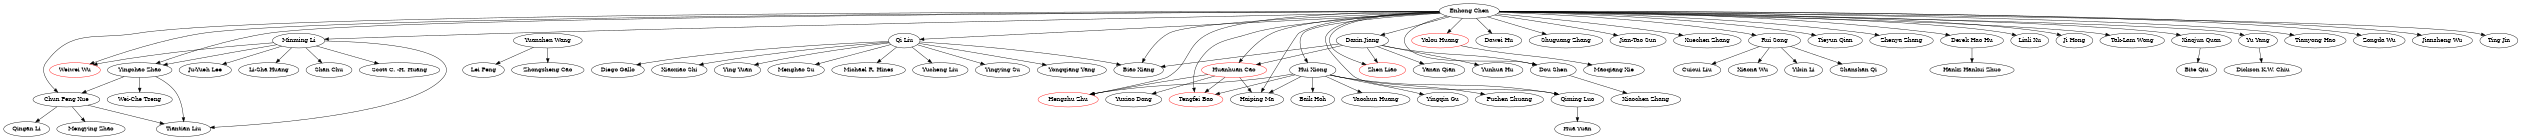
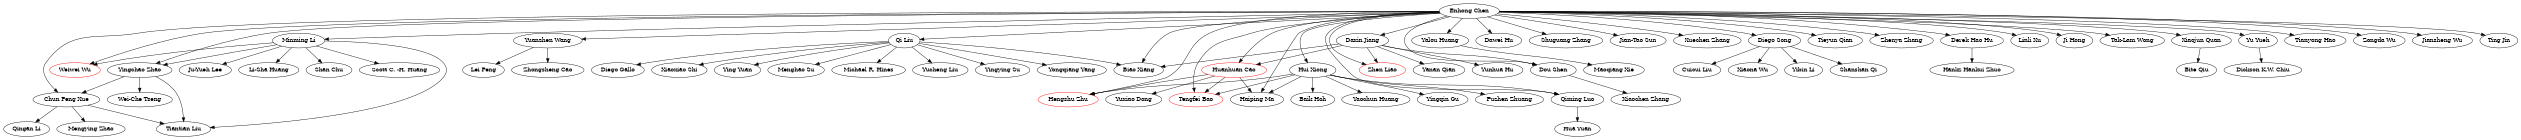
edge "Enhong Chen" -> "Yuanzhen Wang": added
node "Yalou Huang": color red -> black
node "Rui Song": label "Rui Song" -> "Diego Song"
node "Yu Yang": label "Yu Yang" -> "Yu Yueh"
